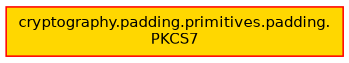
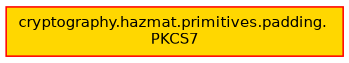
node "cryptography.padding.primitives.padding. PKCS7": label "cryptography.padding.primitives.padding. PKCS7" -> "cryptography.hazmat.primitives.padding. PKCS7"
